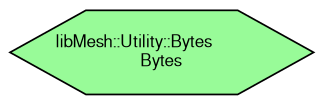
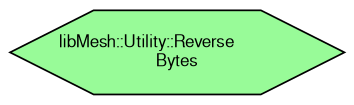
node "libMesh::Utility::Bytes Bytes": label "libMesh::Utility::Bytes Bytes" -> "libMesh::Utility::Reverse Bytes"
